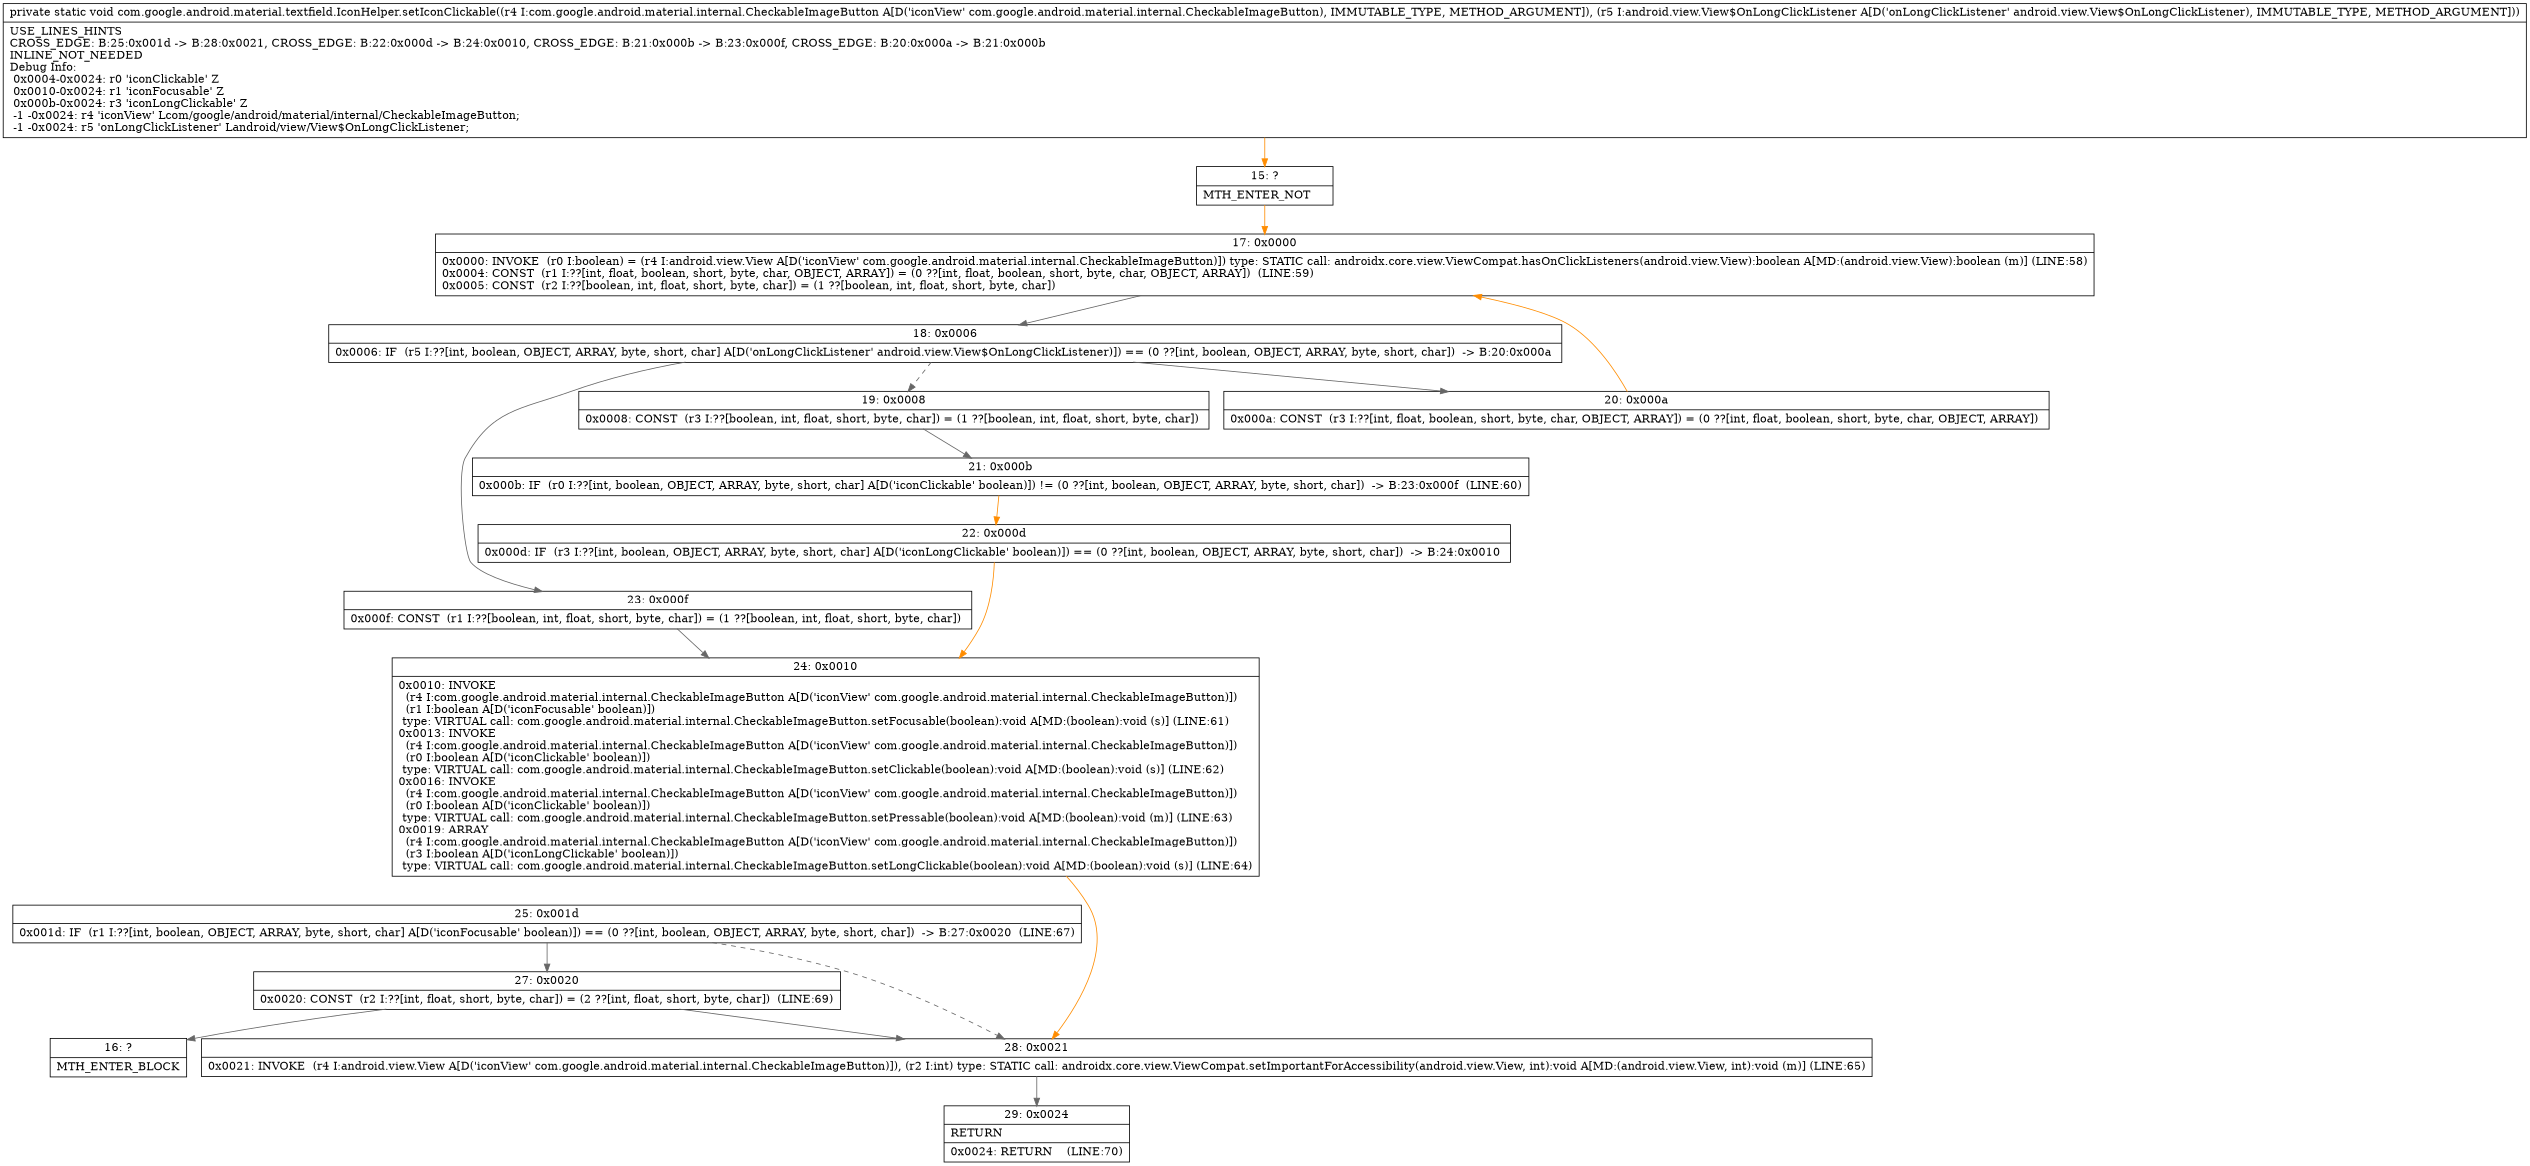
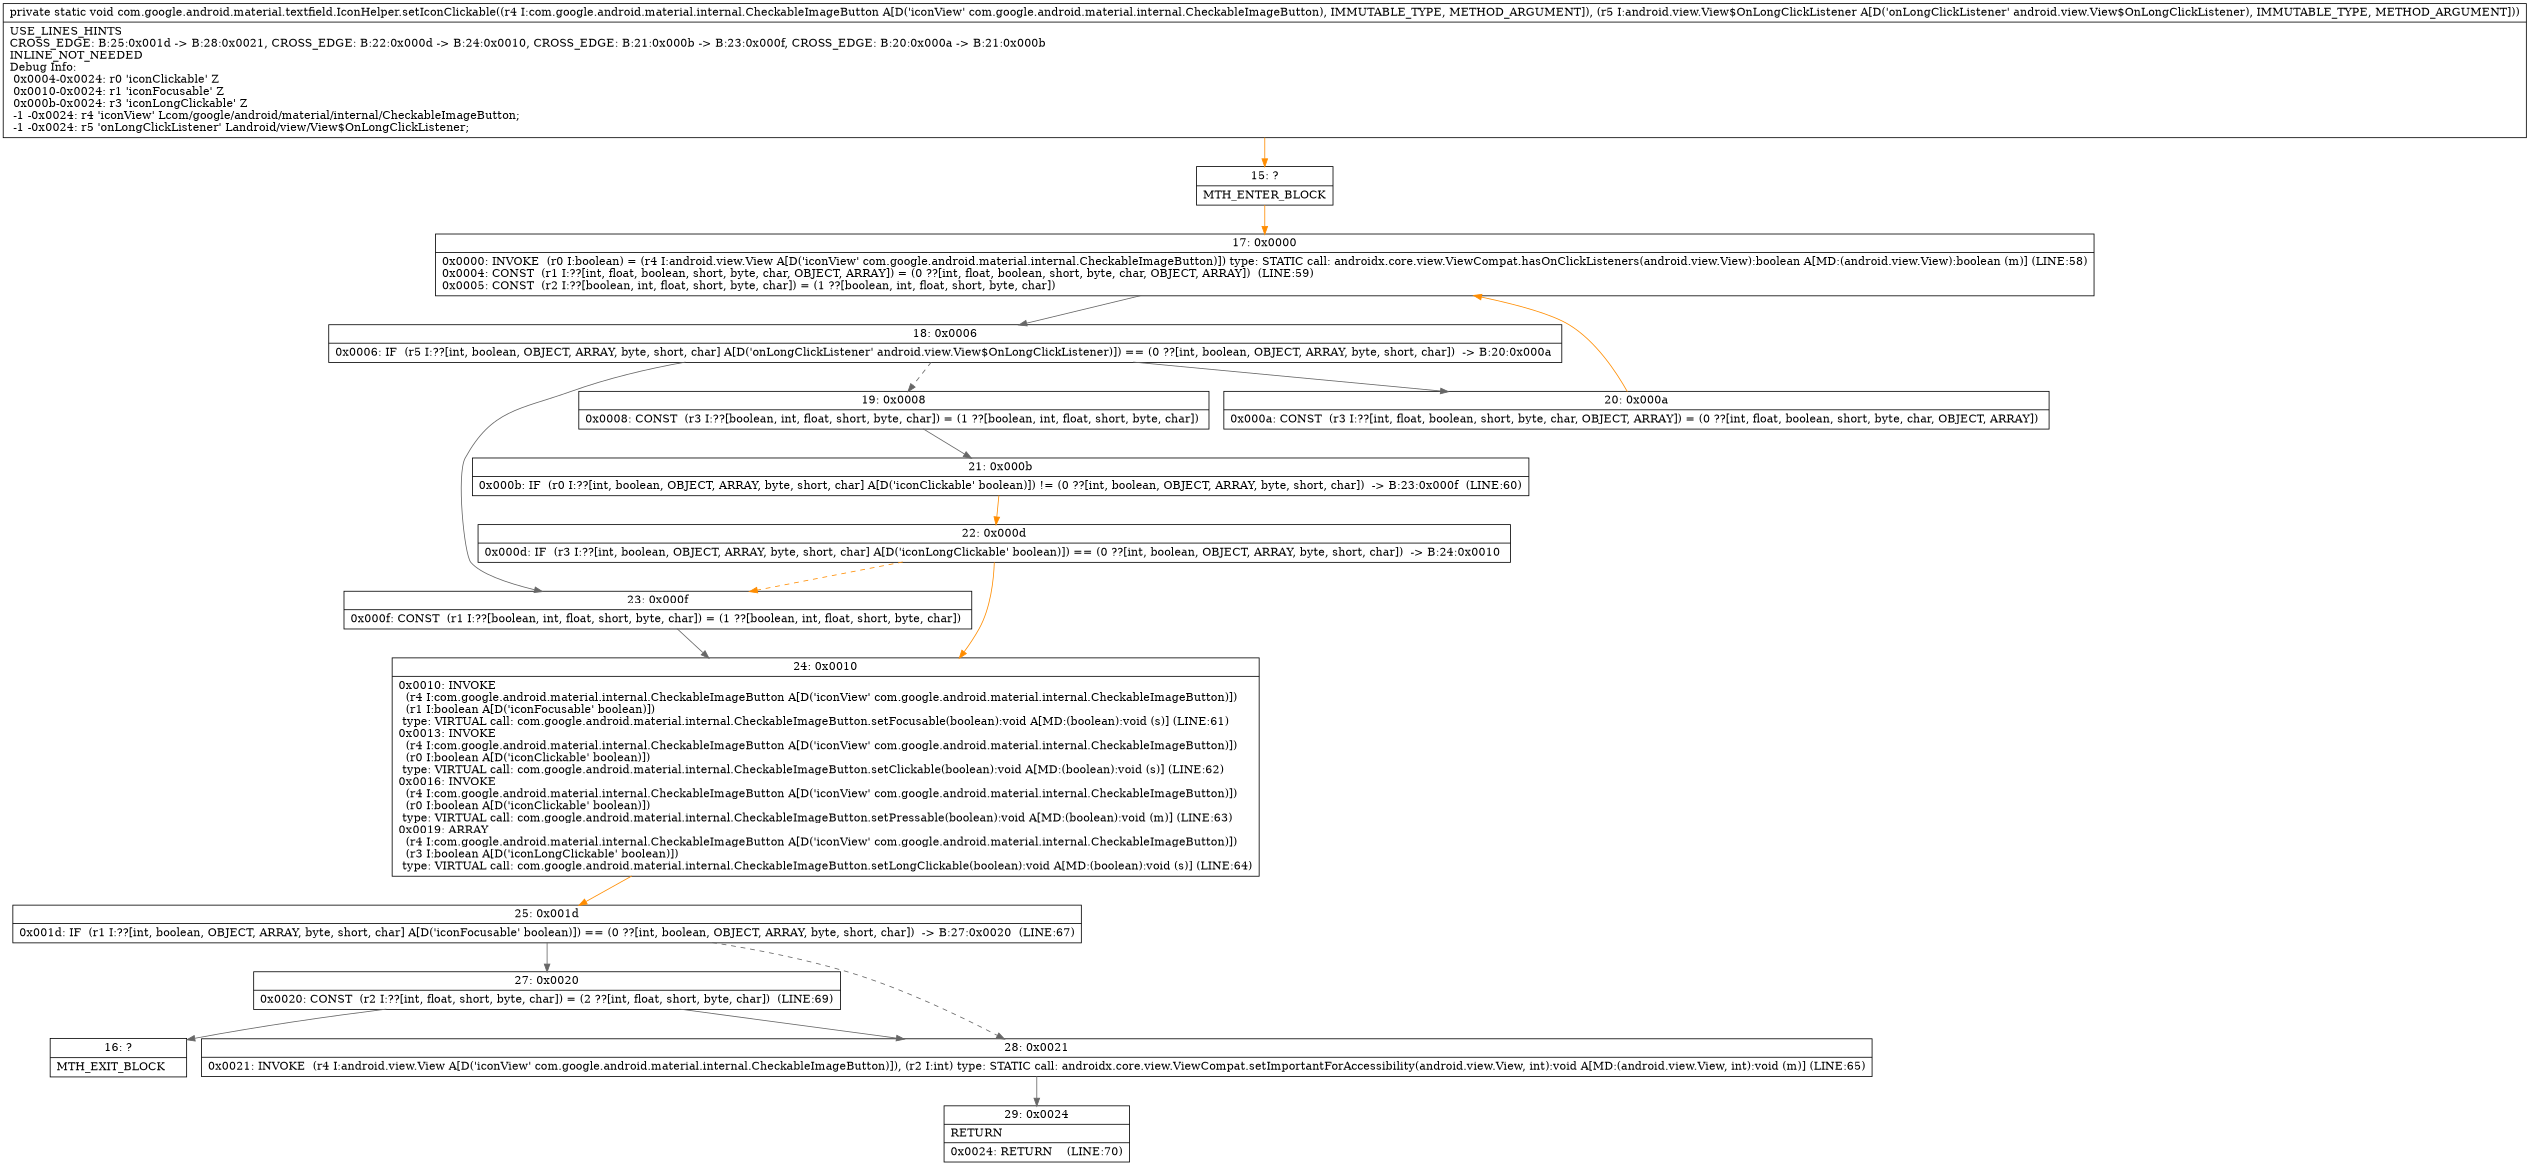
node "15: ?": text "MTH_ENTER_NOT" -> "MTH_ENTER_BLOCK"
edge "22: 0x000d" -> "23: 0x000f": added
edge "24: 0x0010" -> "28: 0x0021": now "24: 0x0010" -> "25: 0x001d"
node "16: ?": text "MTH_ENTER_BLOCK" -> "MTH_EXIT_BLOCK"
